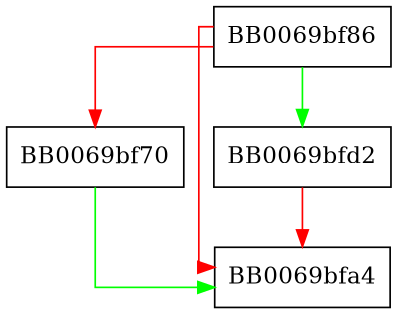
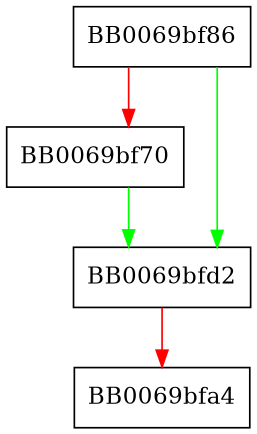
edge "BB0069bf86" -> "BB0069bfa4": removed
edge "BB0069bf70" -> "BB0069bfa4": now "BB0069bf70" -> "BB0069bfd2"
